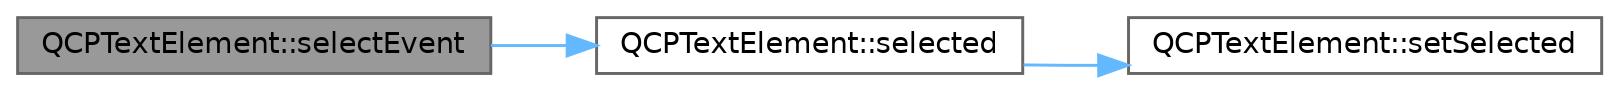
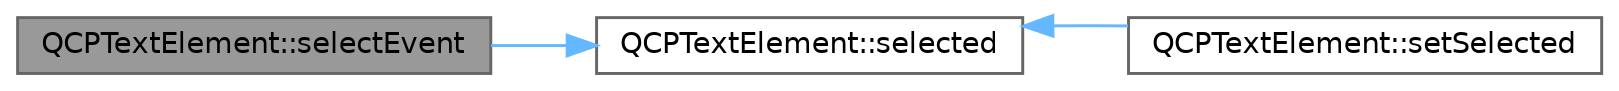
edge "QCPTextElement::selected" -> "QCPTextElement::setSelected": reversed
